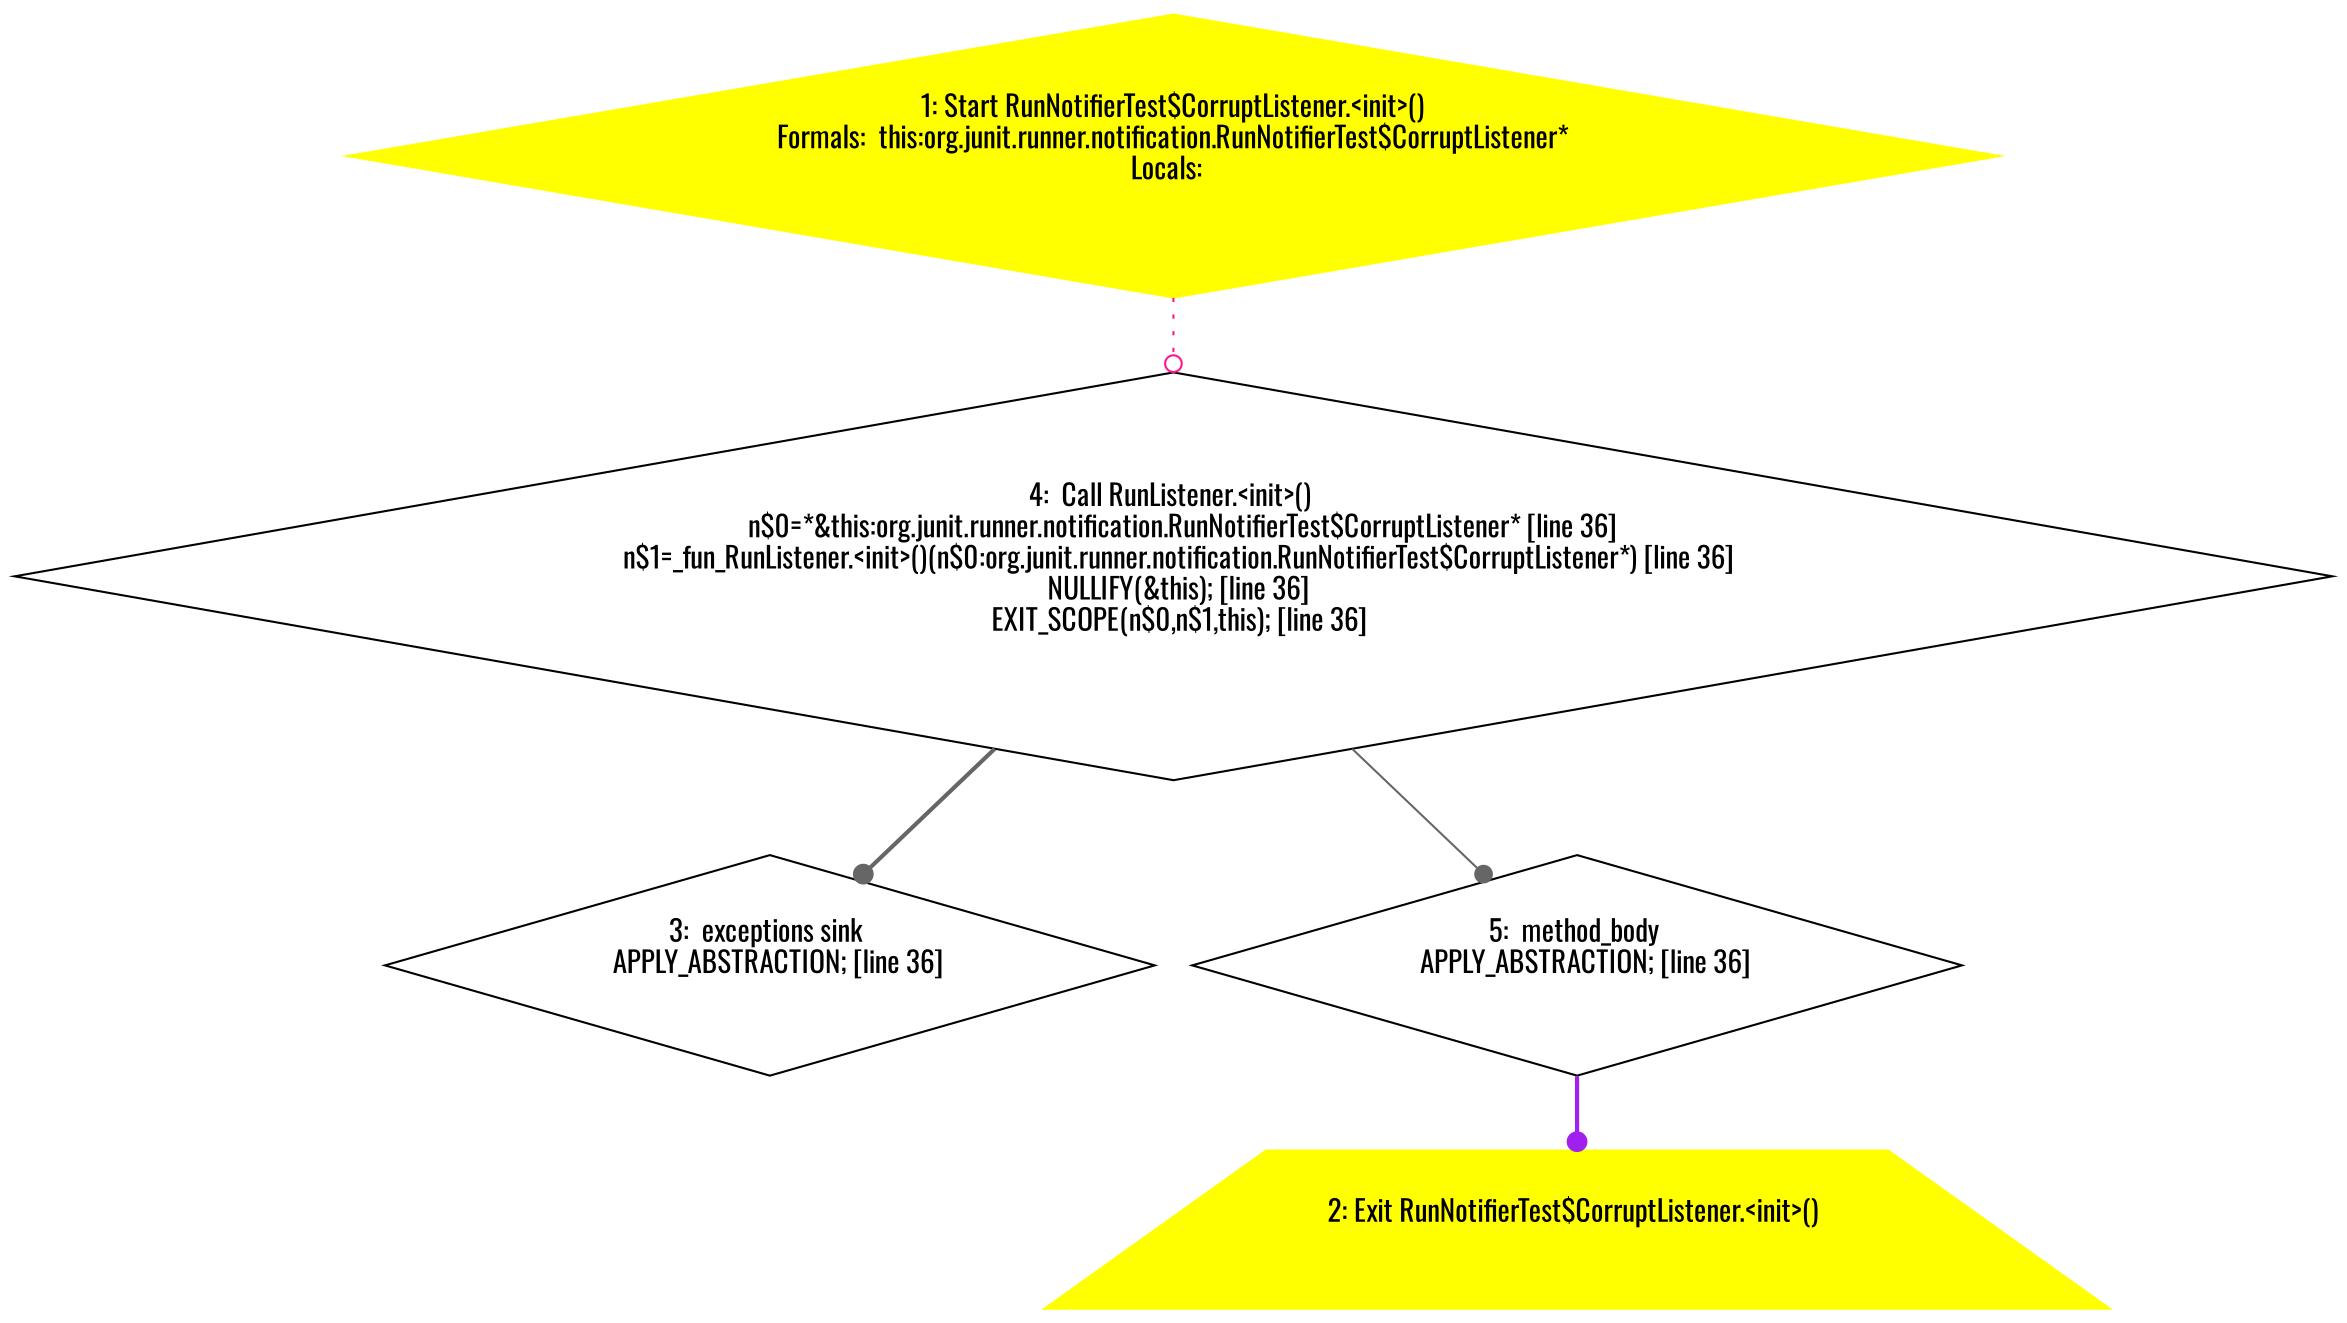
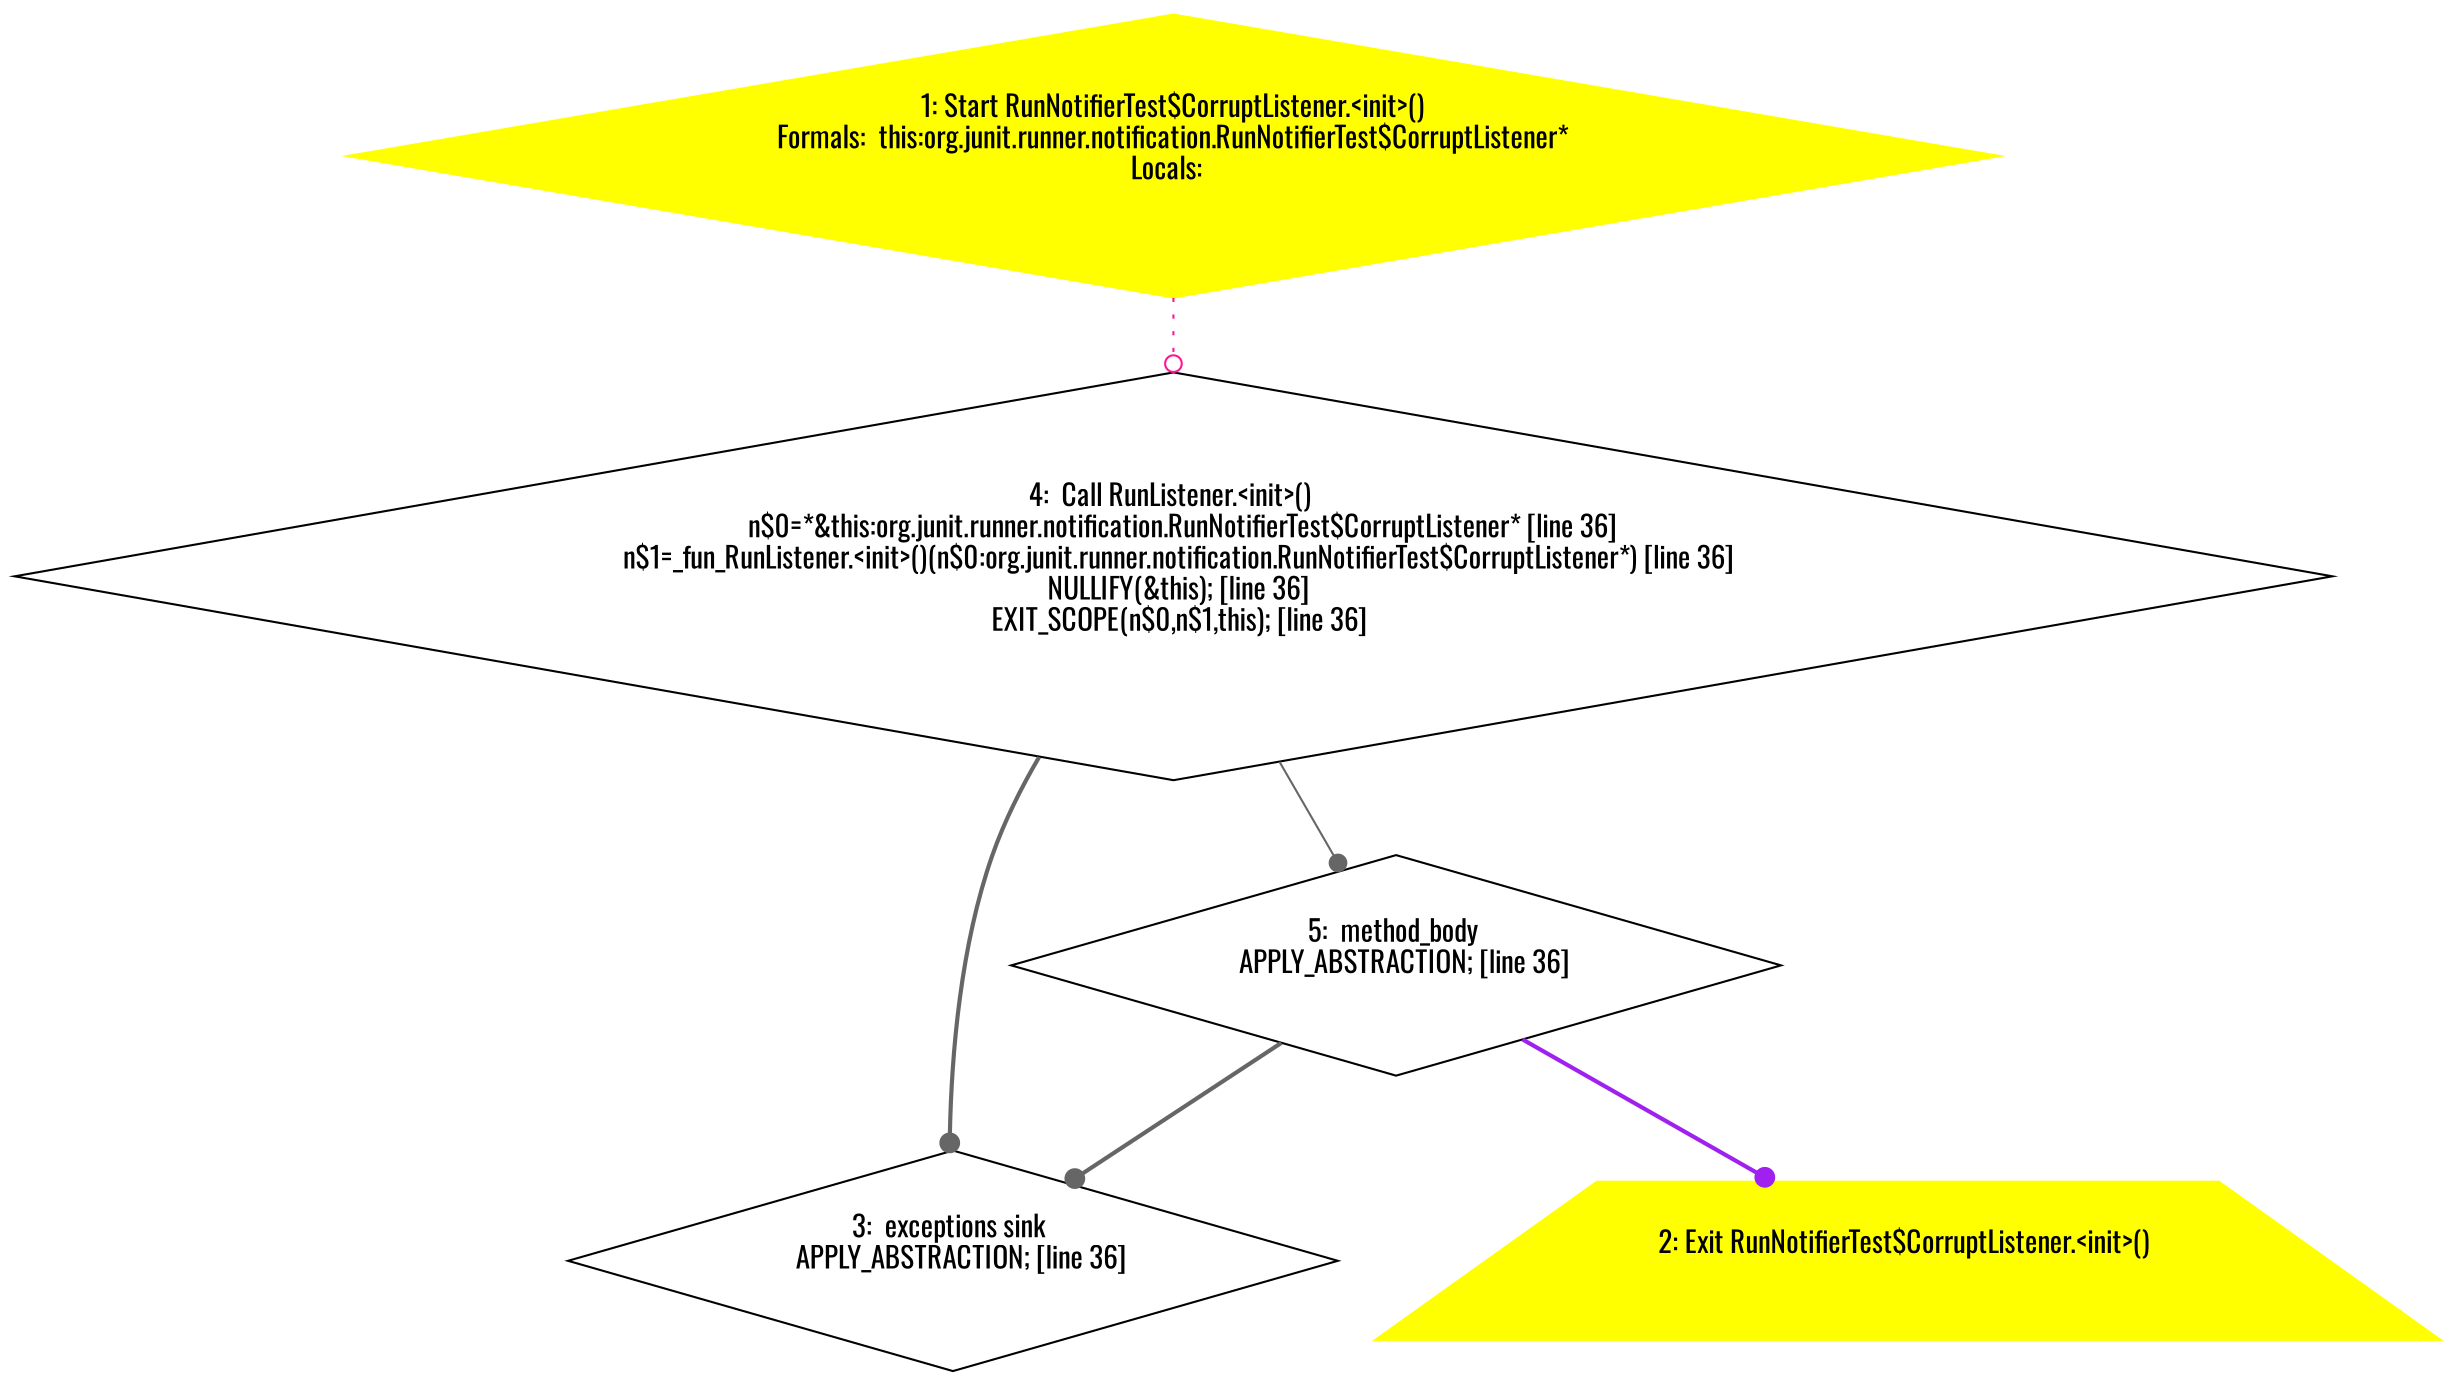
edge "5:  method_body APPLY_ABSTRACTION; [line 36]" -> "3:  exceptions sink APPLY_ABSTRACTION; [line 36]": added
